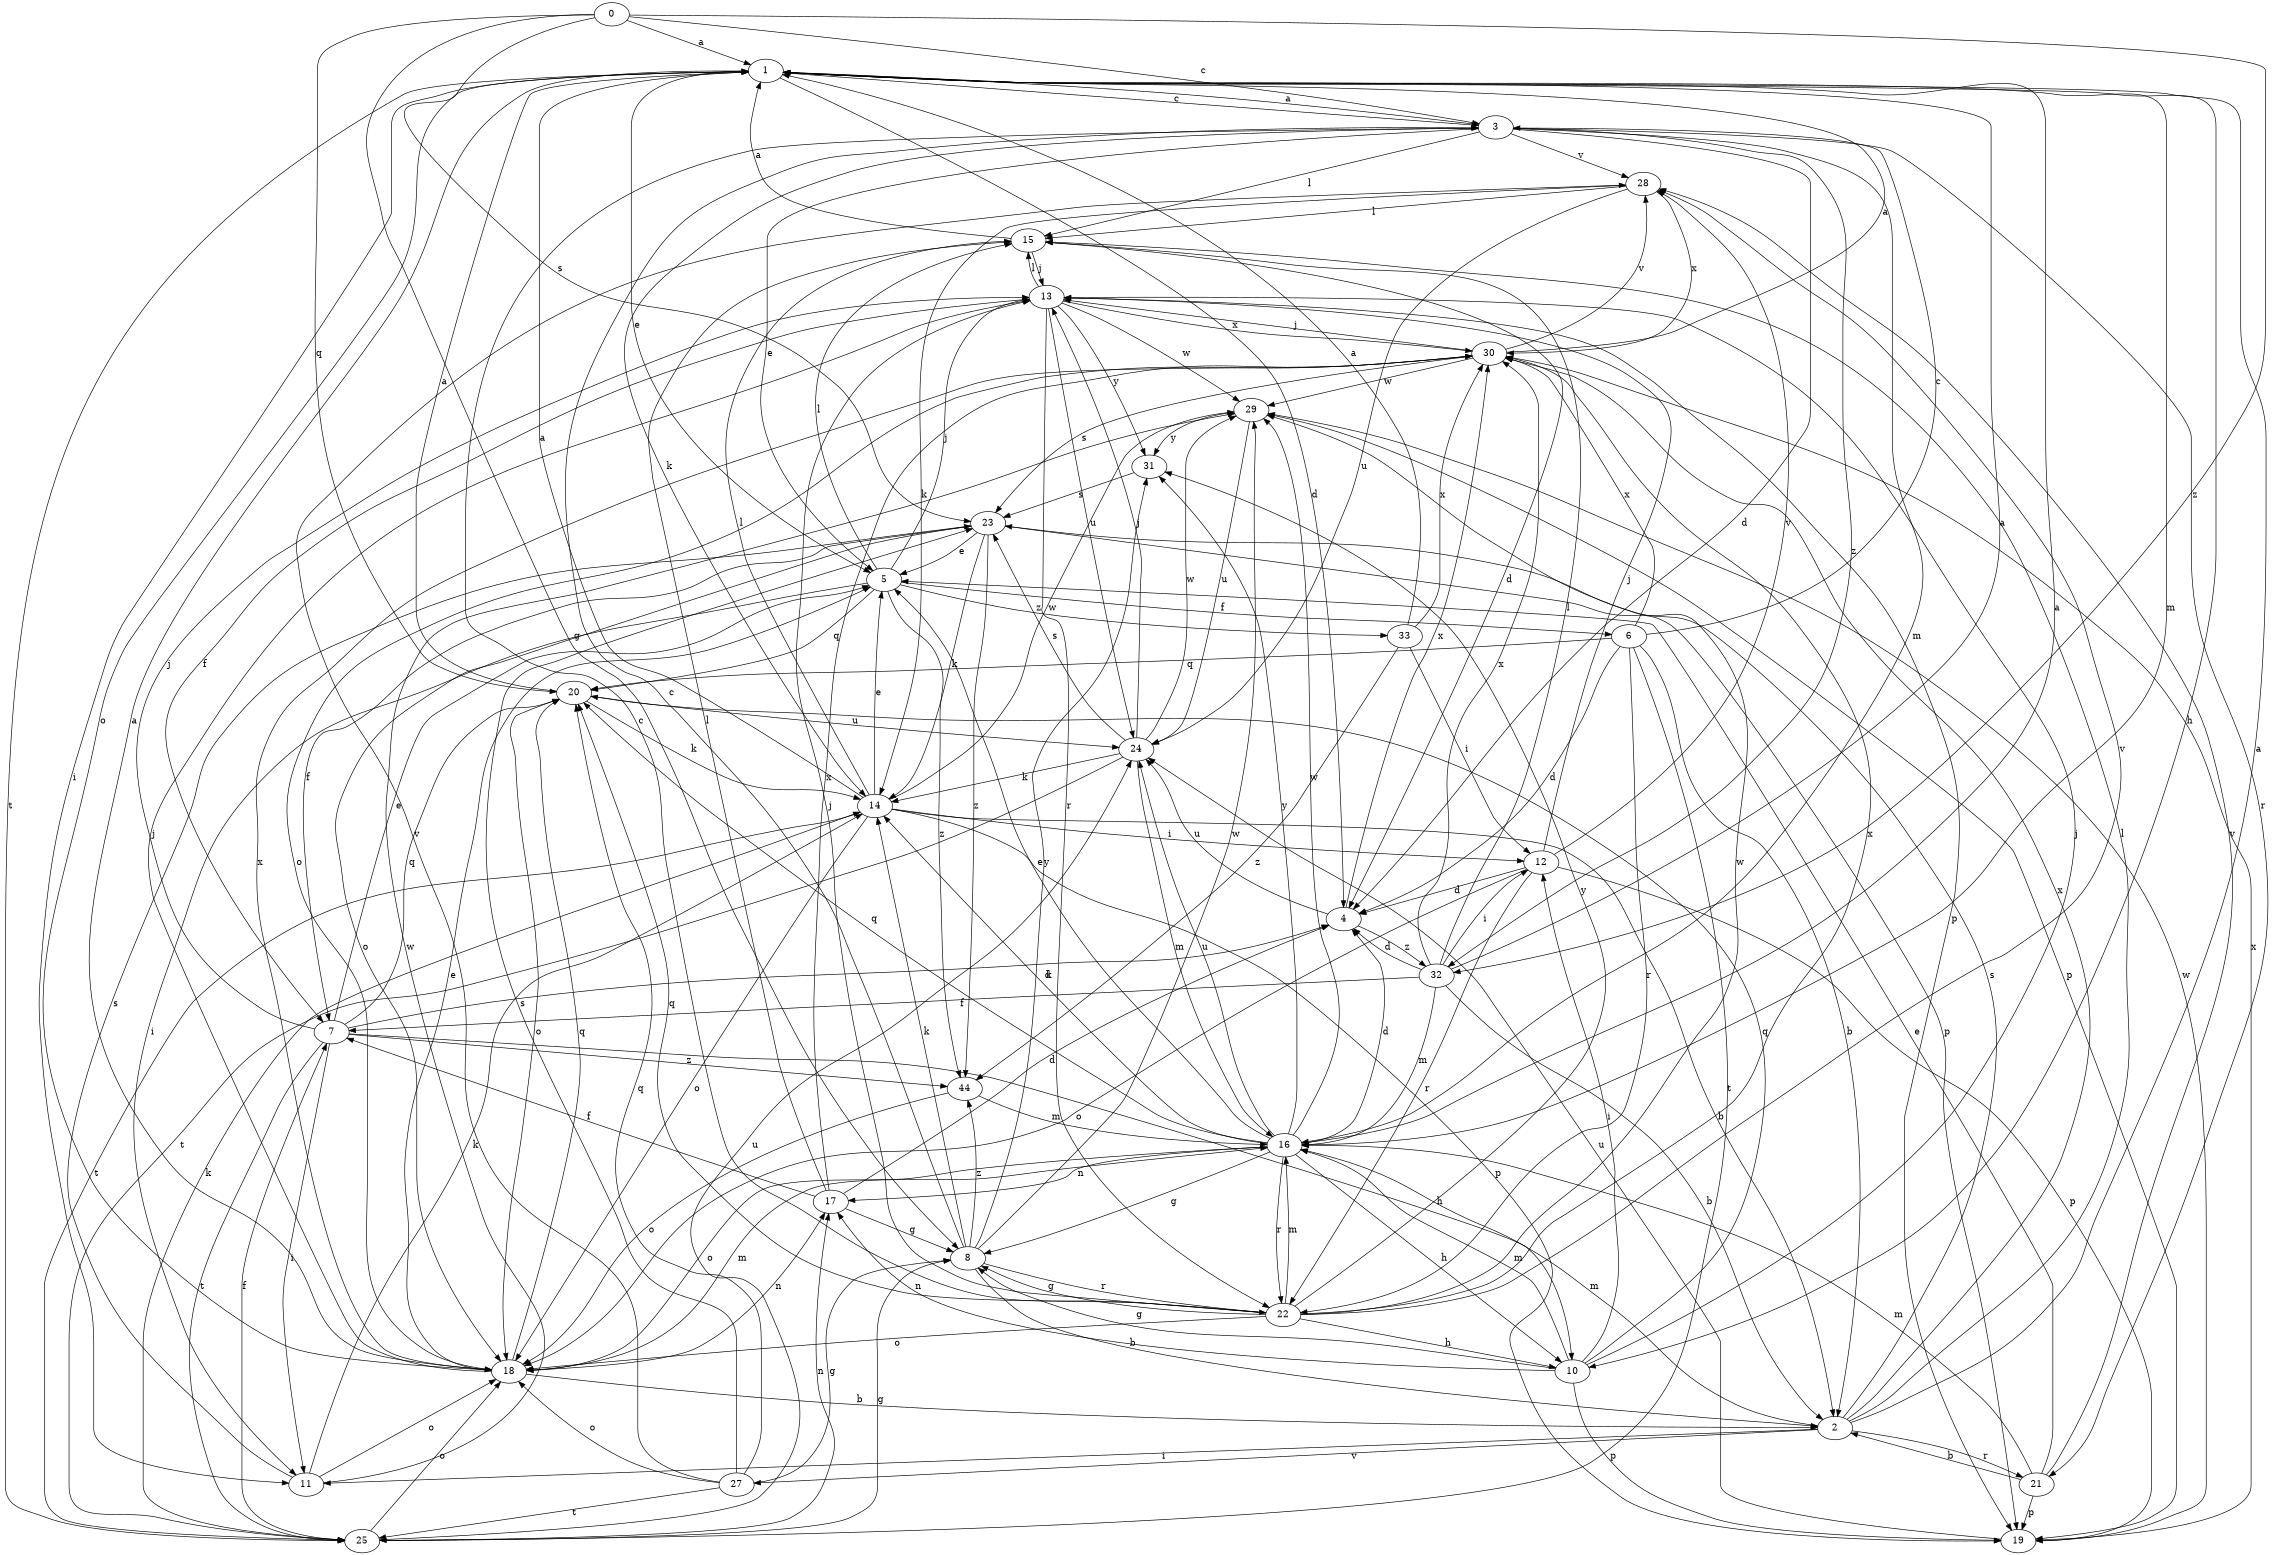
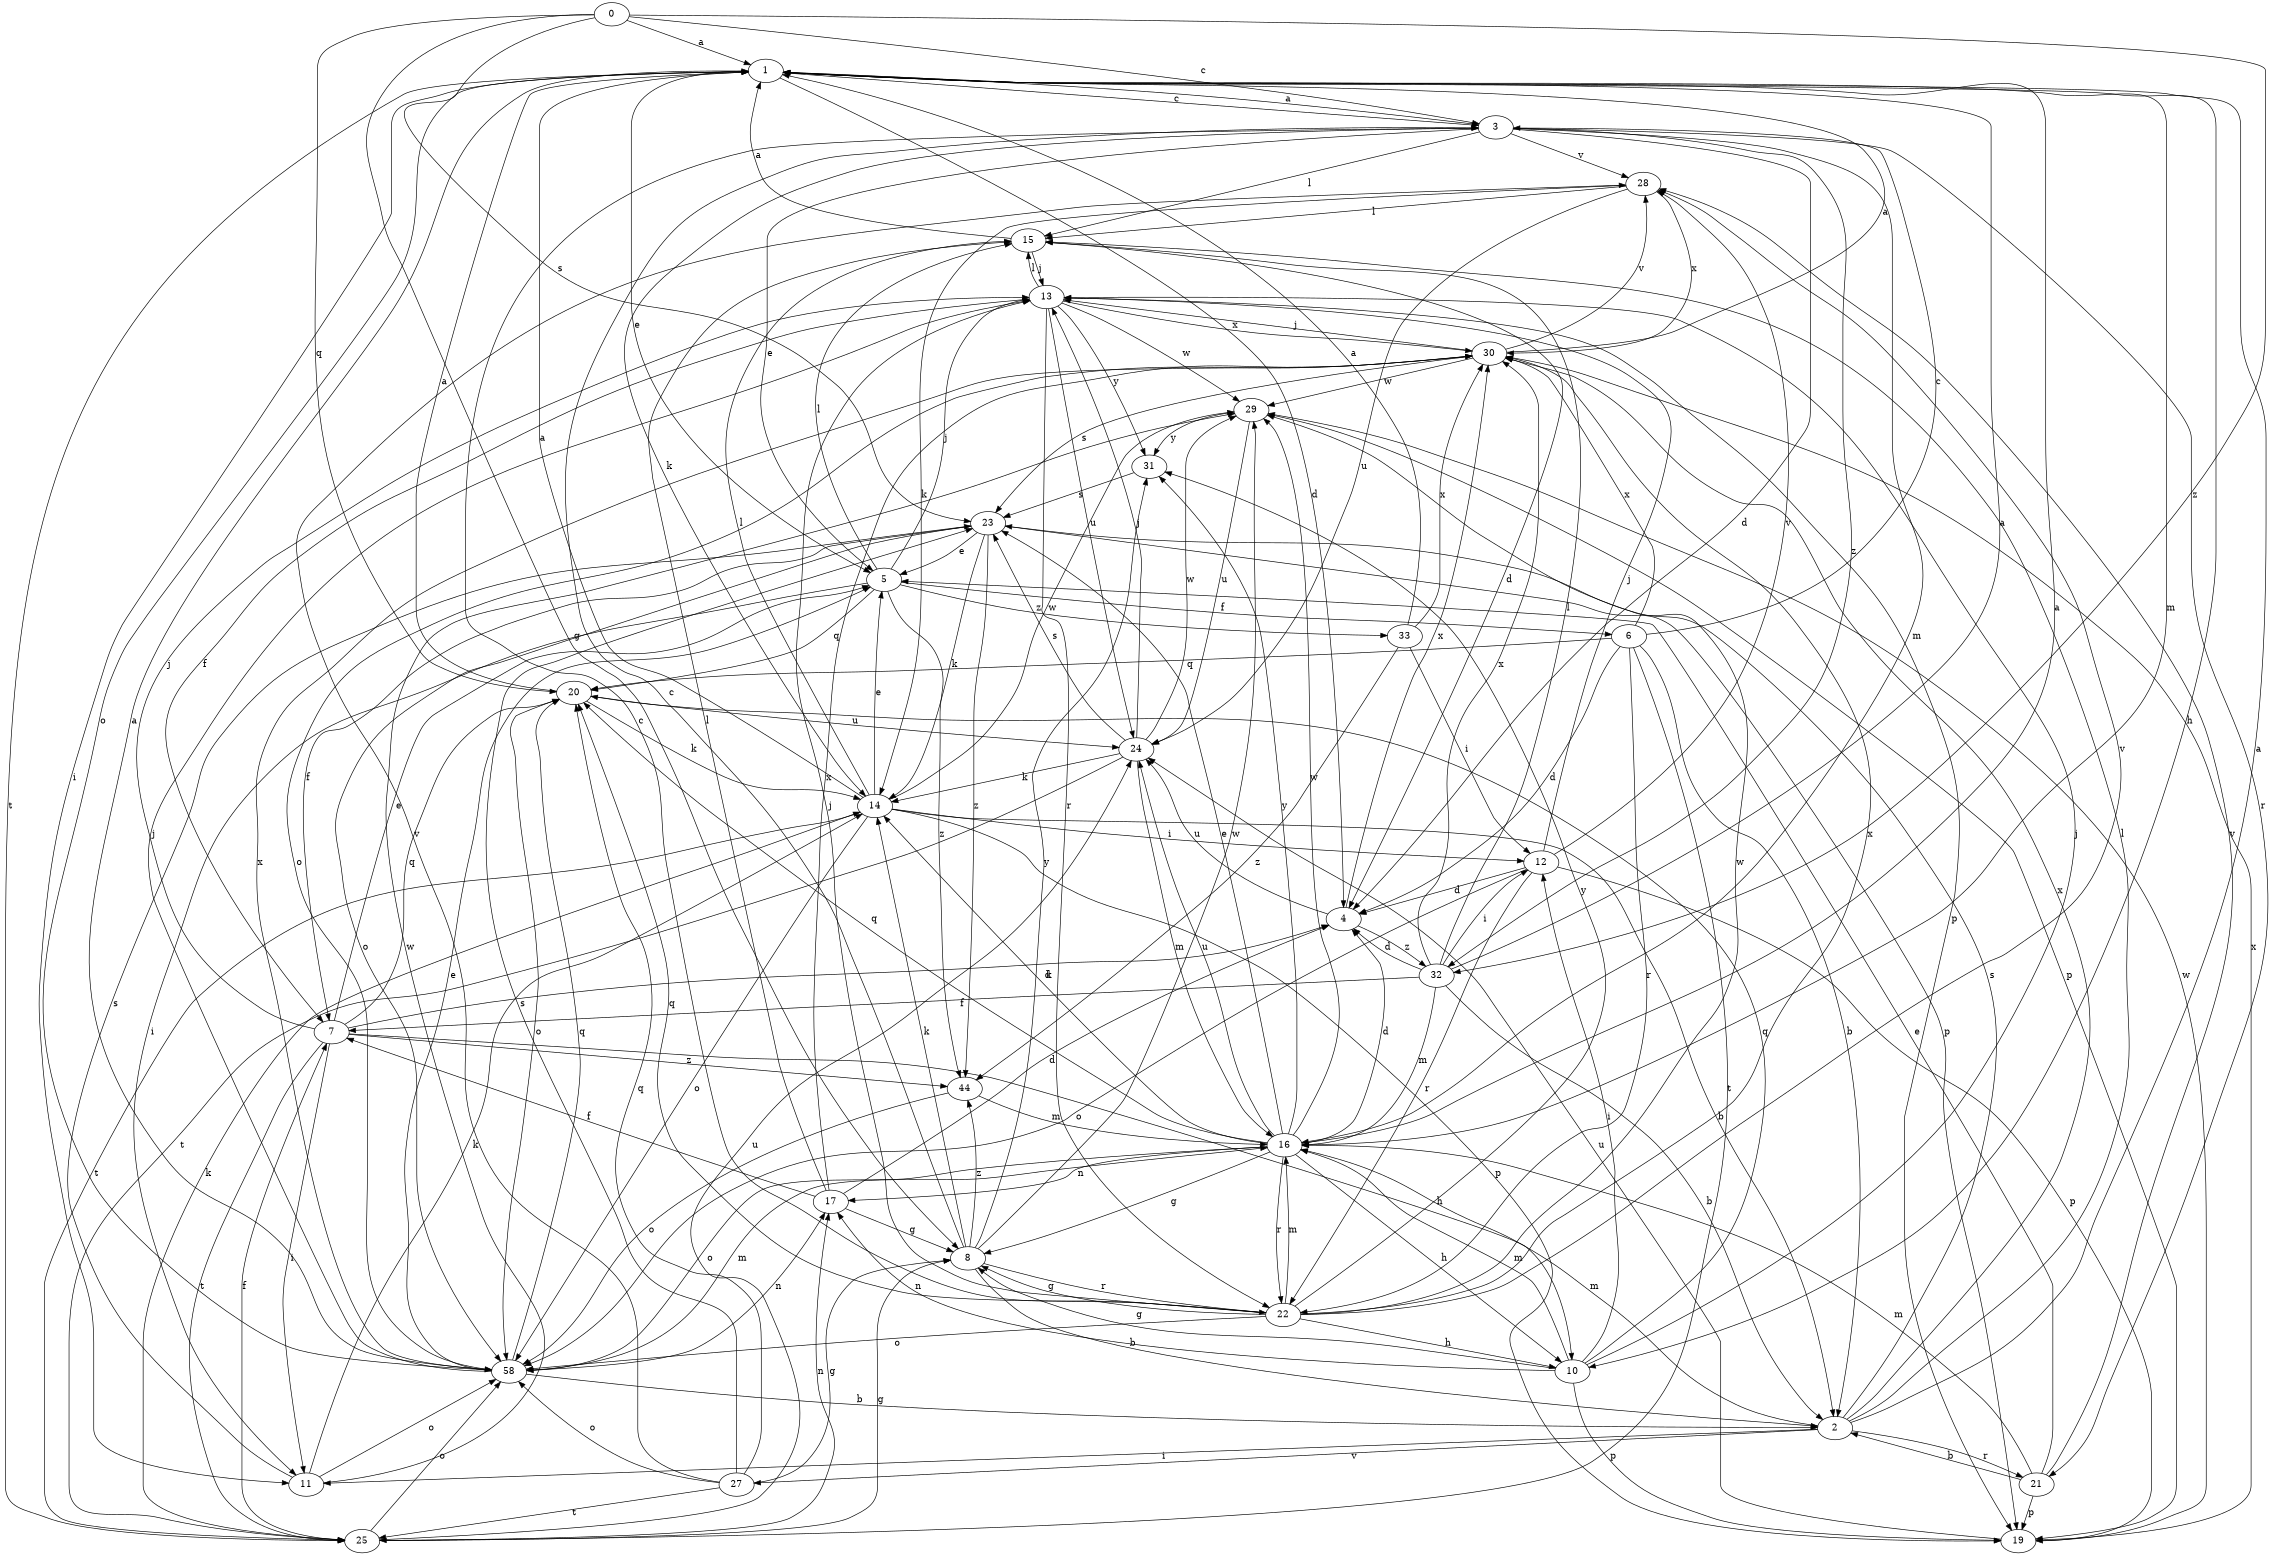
edge "16" -> "5": now "16" -> "23"
node "18": label "18" -> "58"
